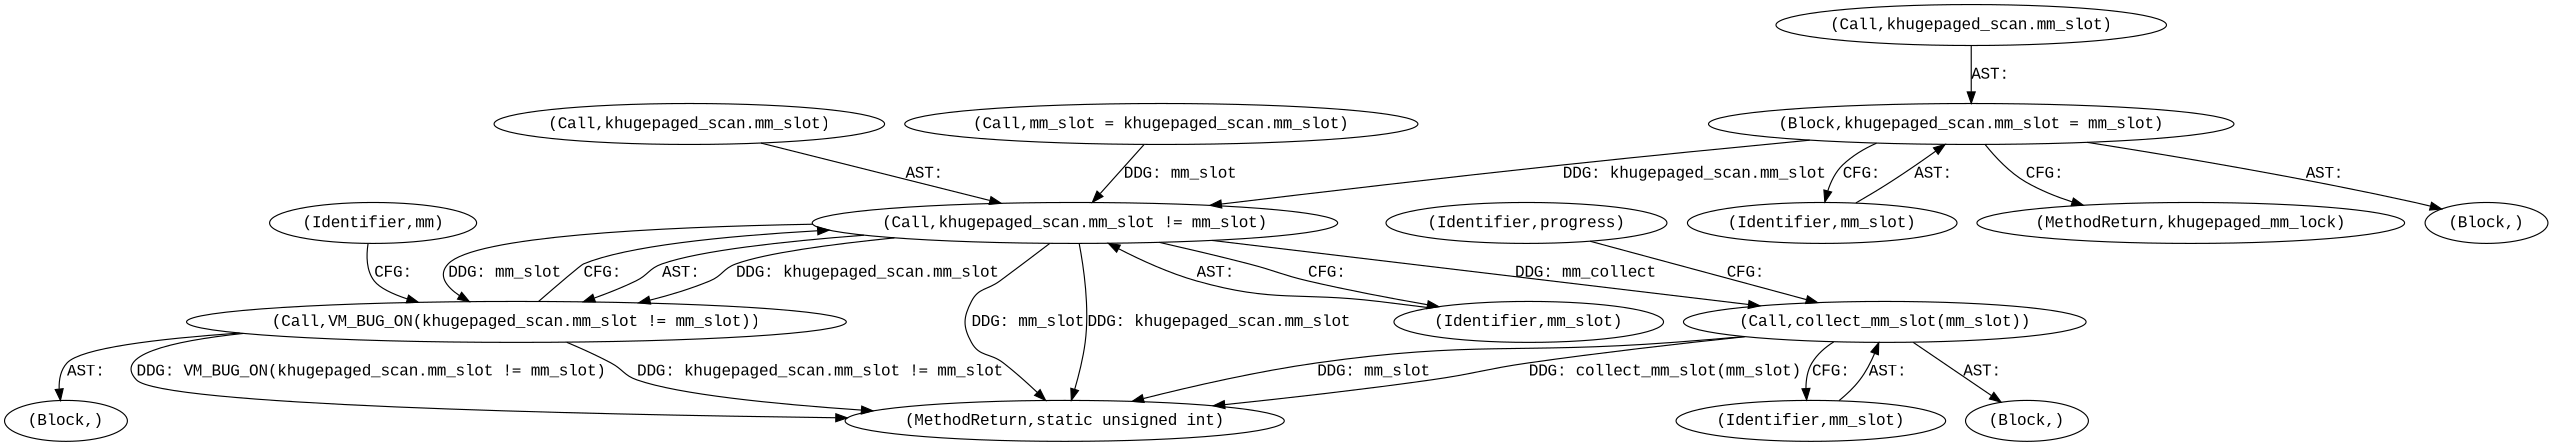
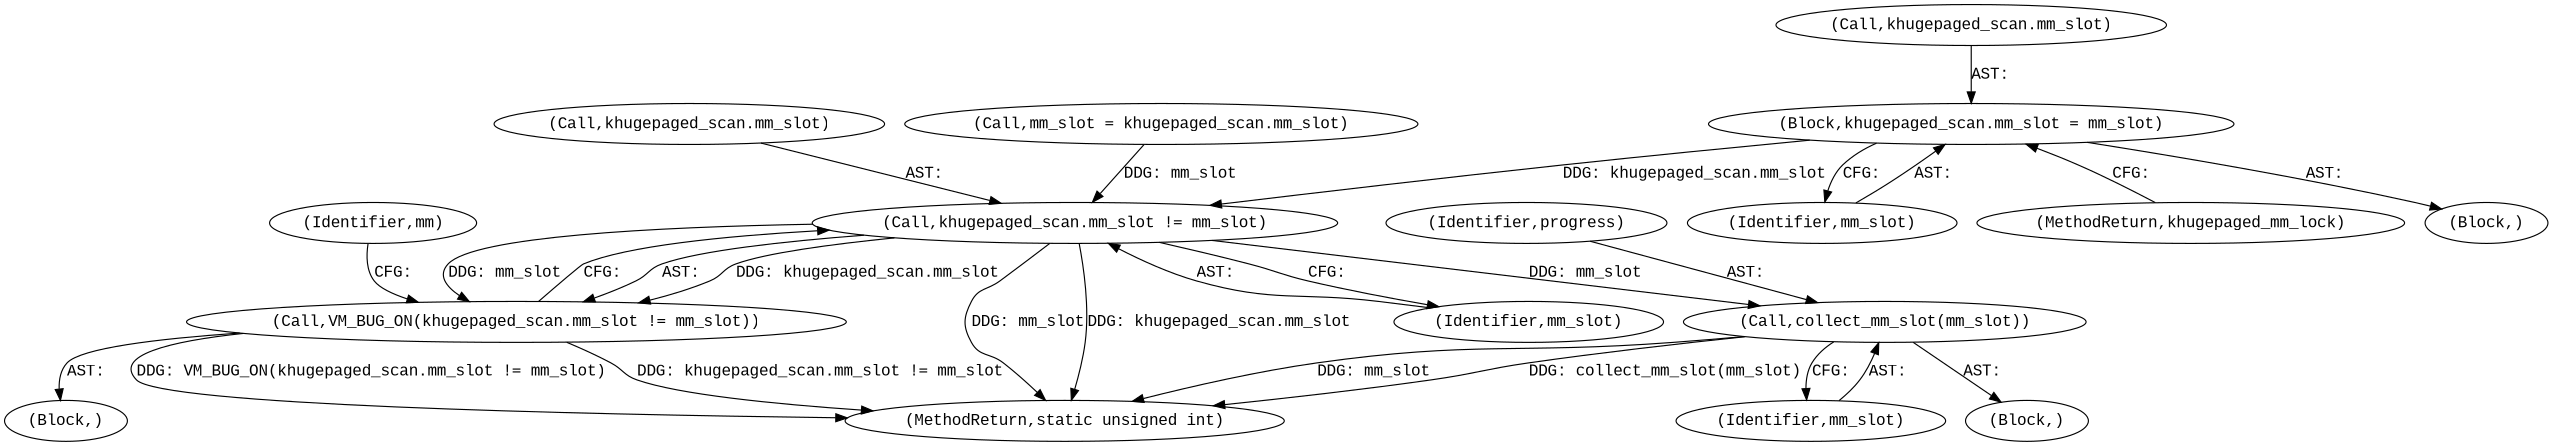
edge "(Block,khugepaged_scan.mm_slot = mm_slot)" -> "(MethodReturn,khugepaged_mm_lock)": reversed
edge "(Call,khugepaged_scan.mm_slot != mm_slot)" -> "(Call,collect_mm_slot(mm_slot))": label "DDG: mm_collect" -> "DDG: mm_slot"
edge "(Identifier,progress)" -> "(Call,collect_mm_slot(mm_slot))": label "CFG: " -> "AST: "
